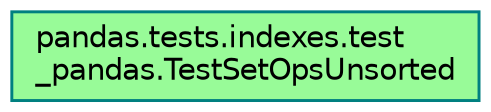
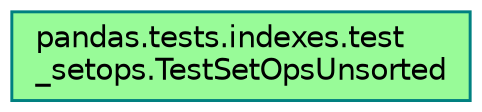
node "pandas.tests.indexes.test _pandas.TestSetOpsUnsorted": label "pandas.tests.indexes.test _pandas.TestSetOpsUnsorted" -> "pandas.tests.indexes.test _setops.TestSetOpsUnsorted"
